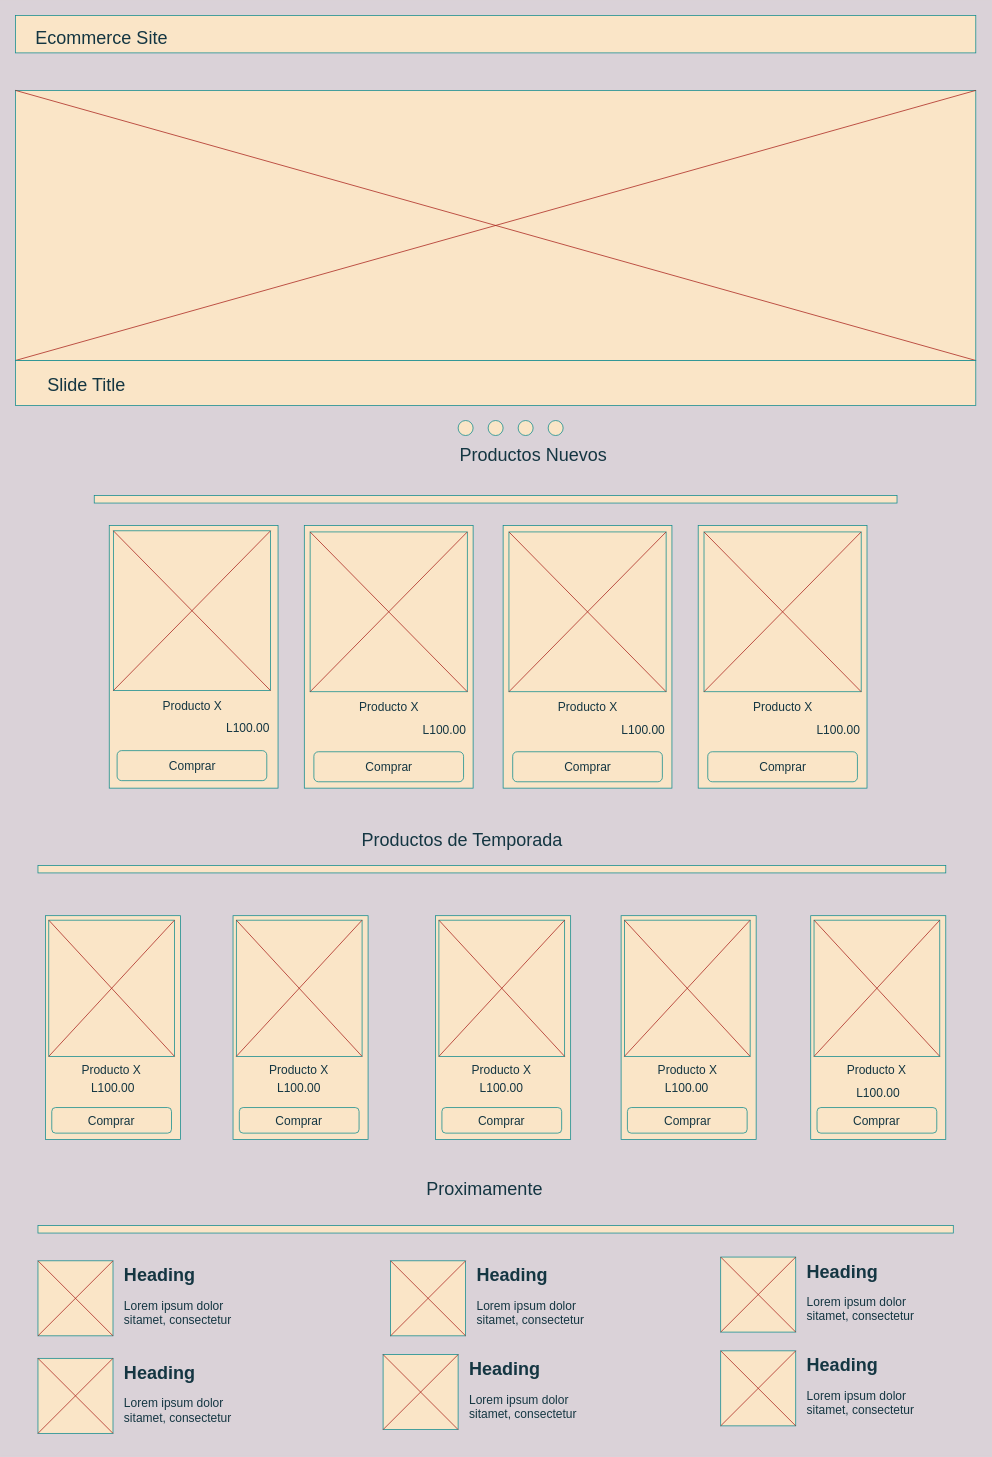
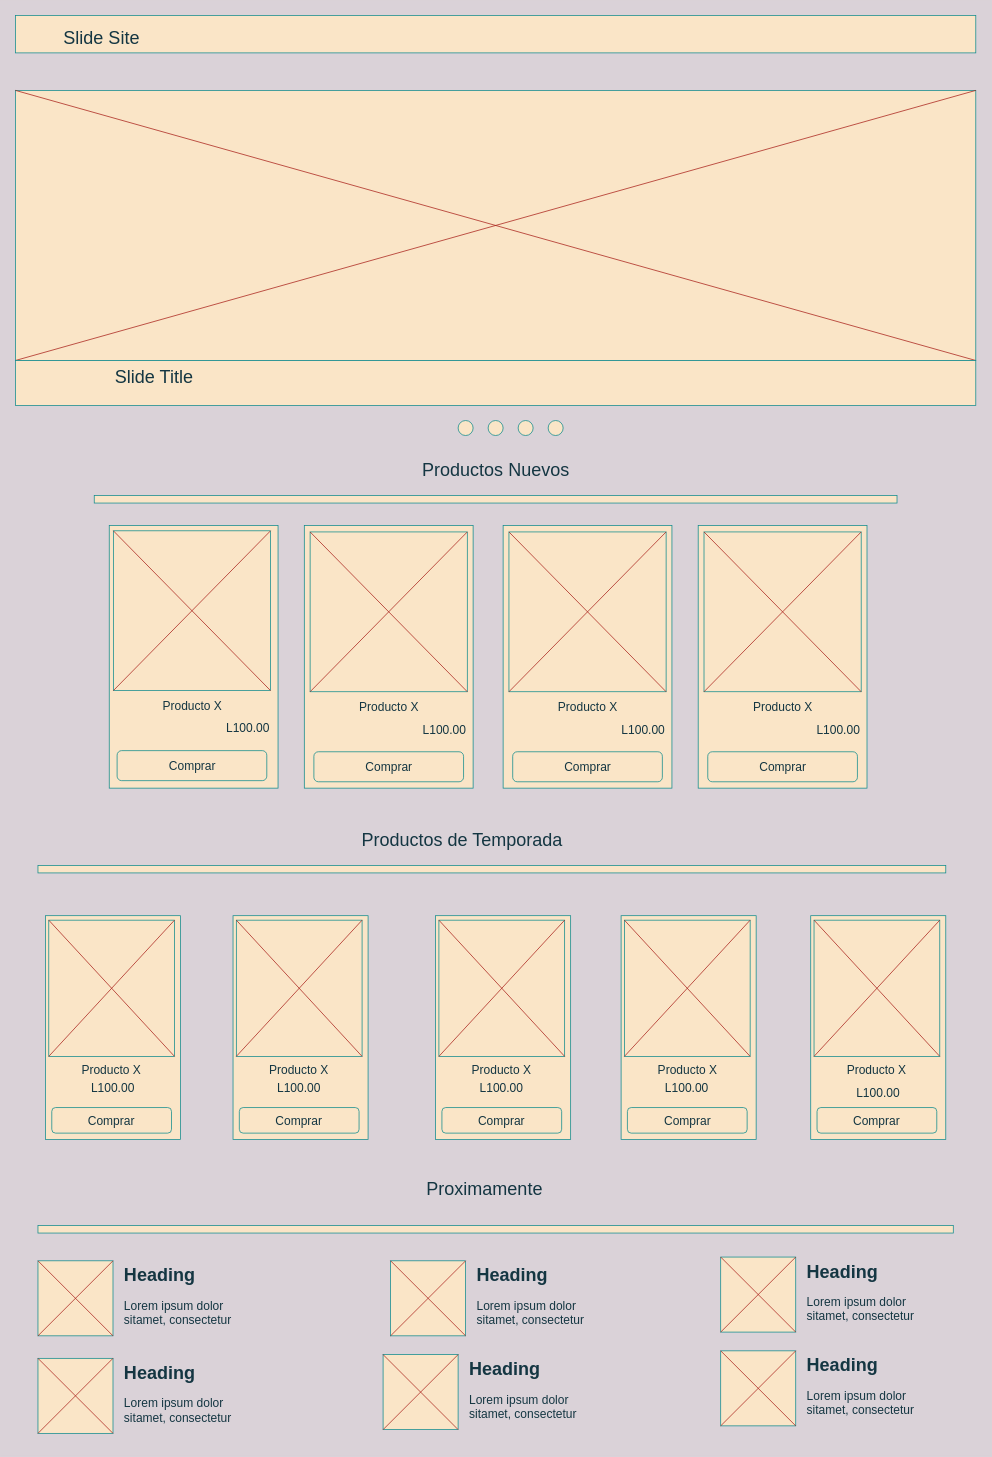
node "Ecommerce Site": label "Ecommerce Site" -> "Slide Site"
node "Slide Title": moved (87, 385) -> (154, 377)
node "Productos Nuevos": moved (533, 456) -> (495, 471)
